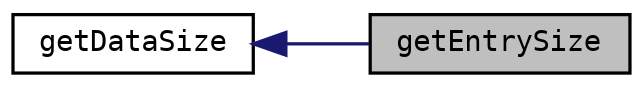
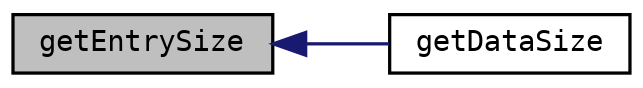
edge "getEntrySize" -> "getDataSize": reversed
